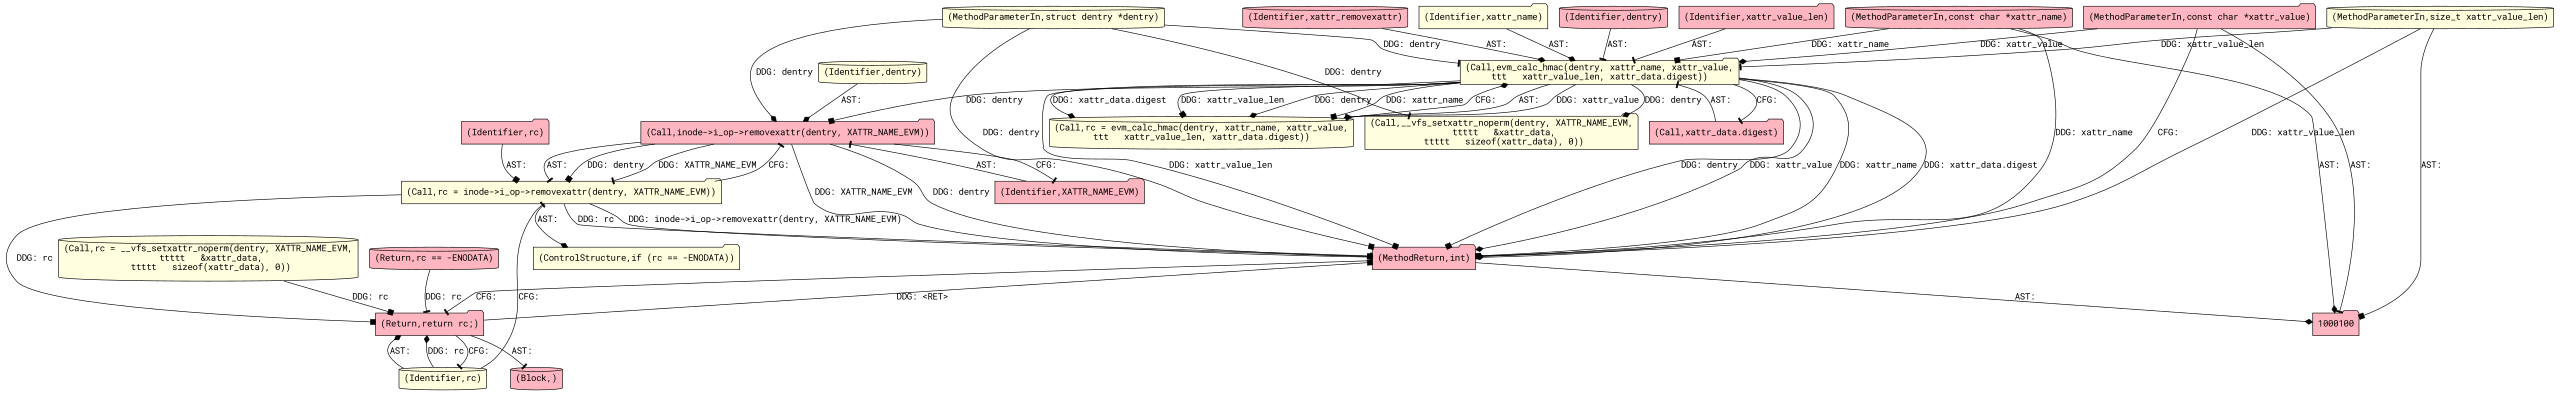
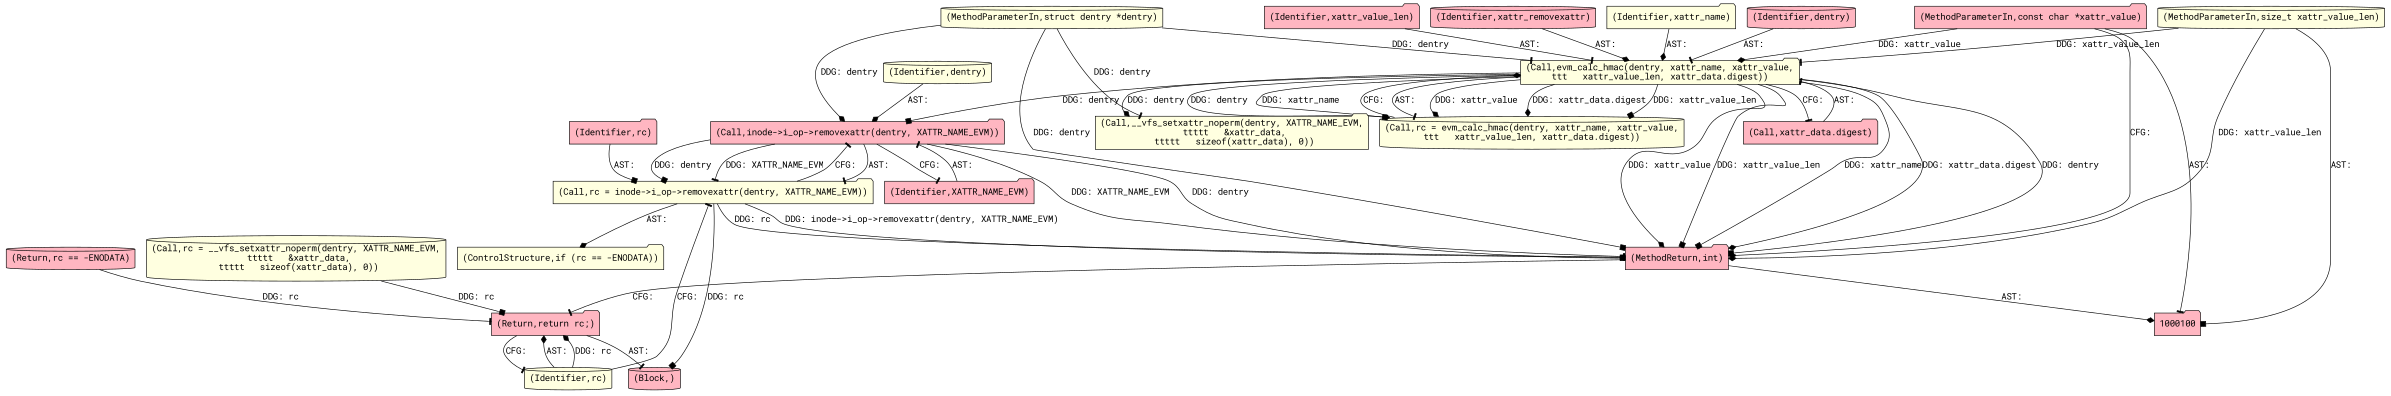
node "(MethodParameterIn,const char *xattr_name)": removed
edge "(Call,rc = inode->i_op->removexattr(dentry, XATTR_NAME_EVM))" -> "(Return,return rc;)": now "(Call,rc = inode->i_op->removexattr(dentry, XATTR_NAME_EVM))" -> "(Block,)"
edge "(Return,return rc;)" -> "(MethodReturn,int)": removed, label "DDG: <RET>"
